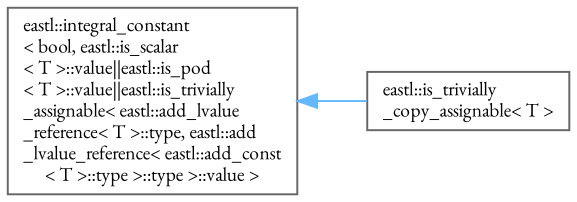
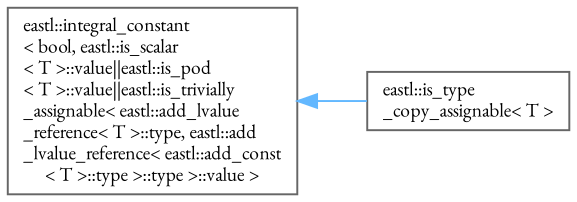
node "eastl::is_trivially _copy_assignable< T >": label "eastl::is_trivially _copy_assignable< T >" -> "eastl::is_type _copy_assignable< T >"
